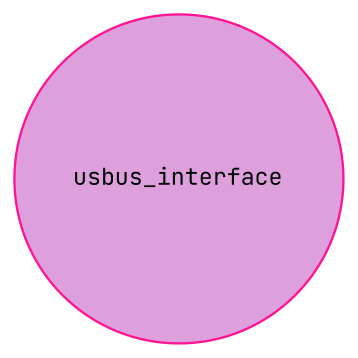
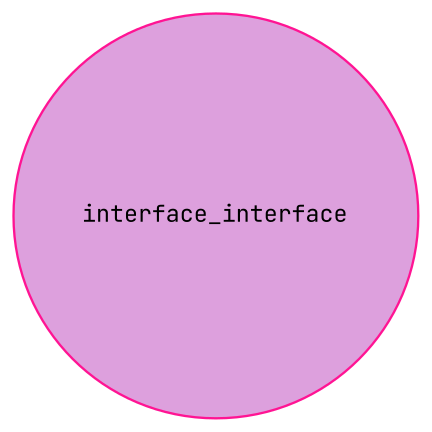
node "usbus_interface": label "usbus_interface" -> "interface_interface"
